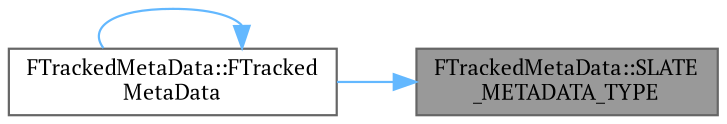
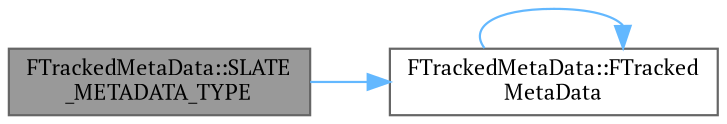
edge "FTrackedMetaData::FTracked MetaData" -> "FTrackedMetaData::SLATE _METADATA_TYPE": reversed
